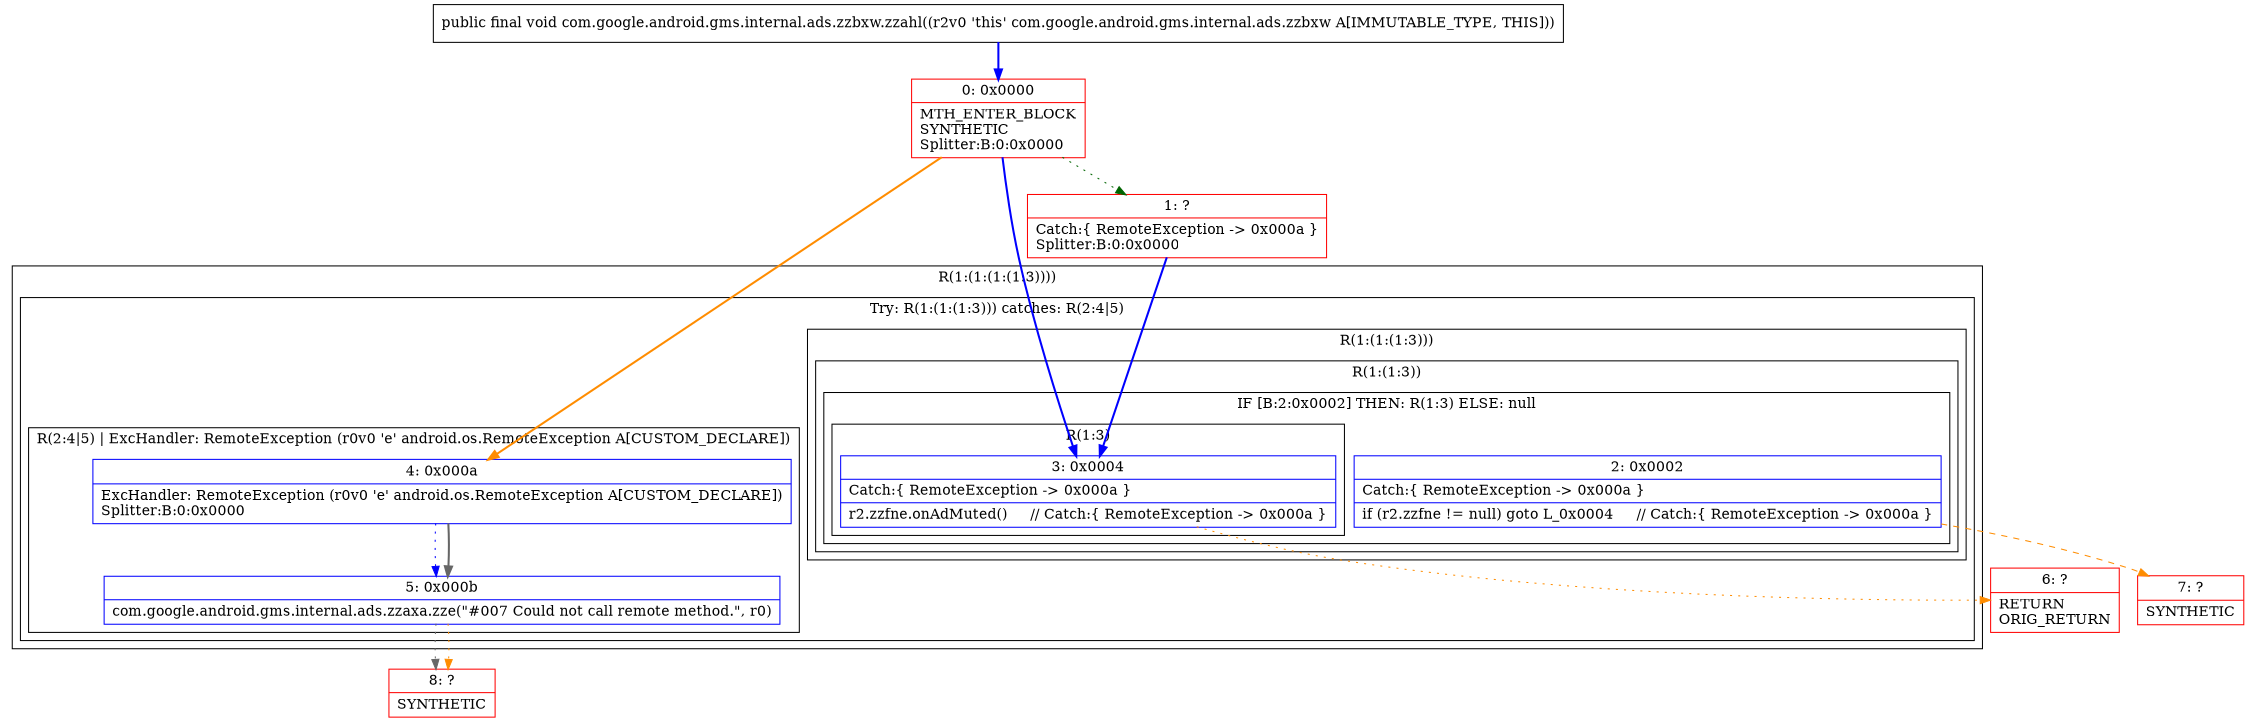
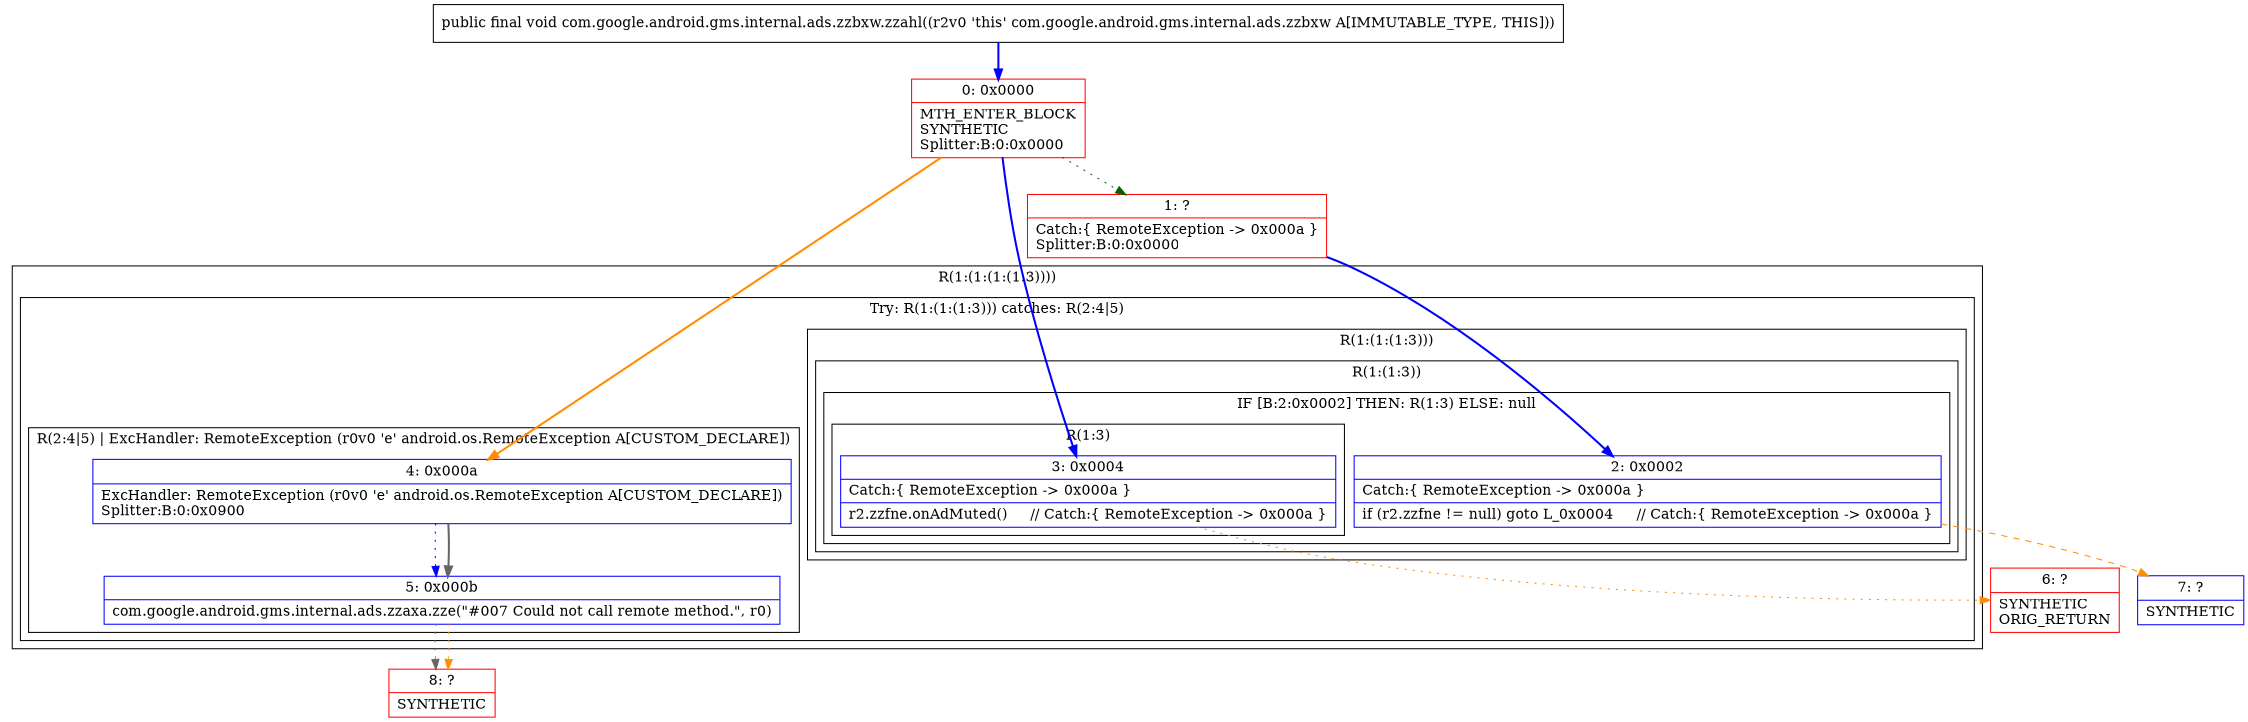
edge "1: ?" -> "3: 0x0004": now "1: ?" -> "2: 0x0002"
node "4: 0x000a": text "Splitter:B:0:0x0000" -> "Splitter:B:0:0x0900"
node "7: ?": color red -> blue
node "6: ?": text "RETURN" -> "SYNTHETIC"
